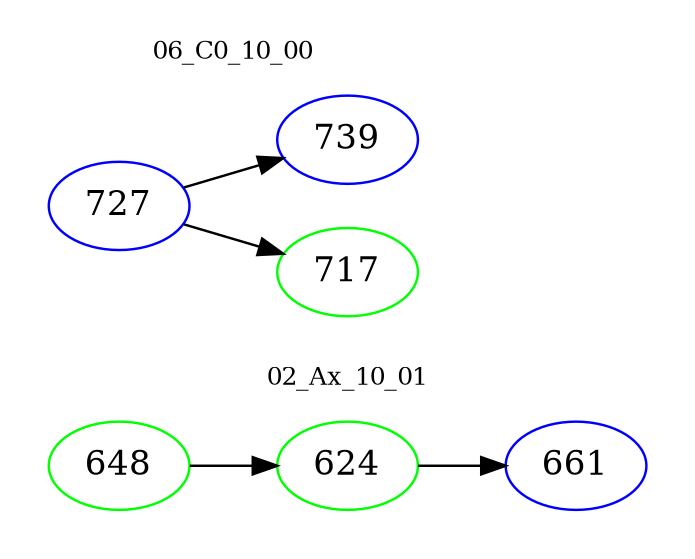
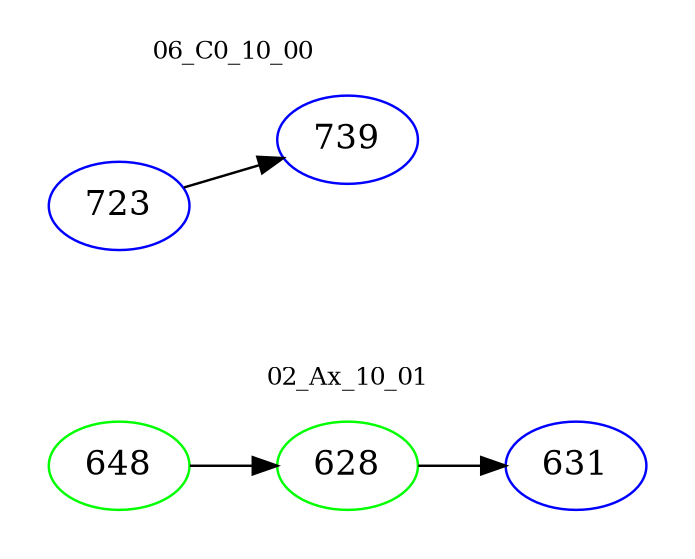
node "727": label "727" -> "723"
node "717": removed
node "624": label "624" -> "628"
node "661": label "661" -> "631"
